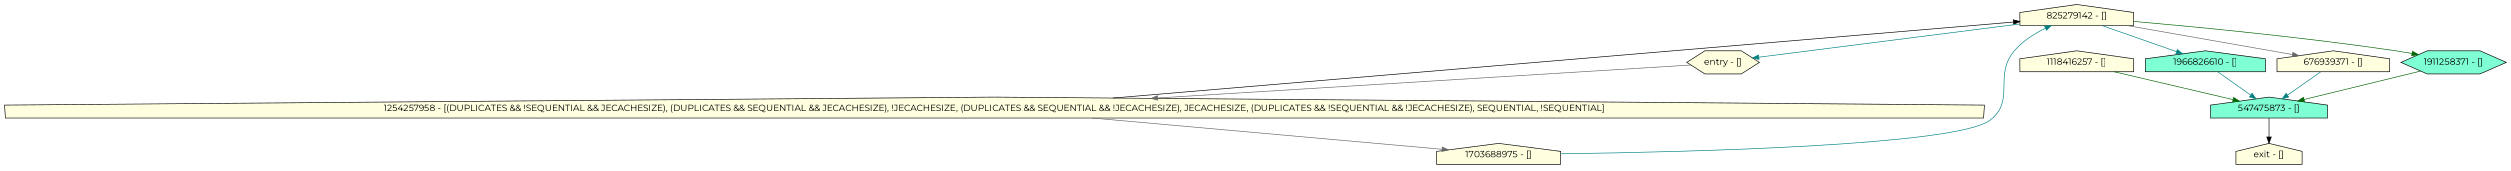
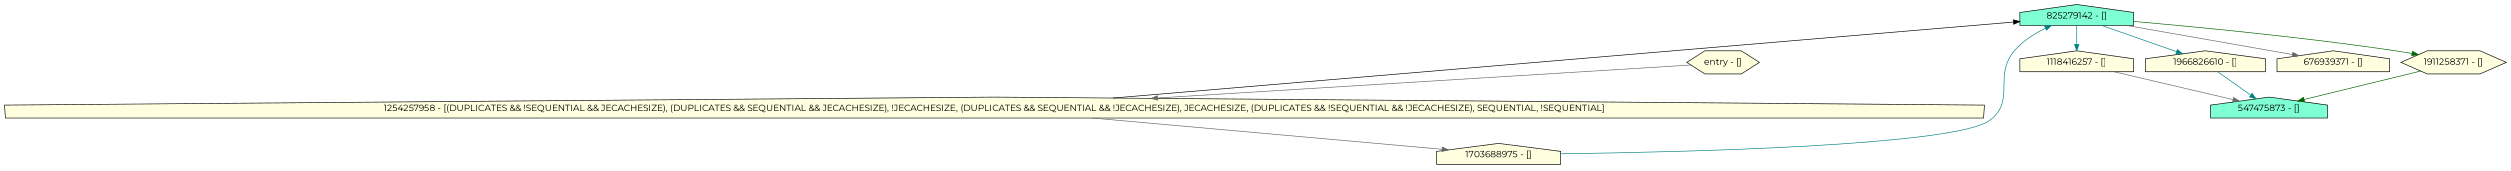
node "825279142 - []": fillcolor lightyellow -> aquamarine
edge "825279142 - []" -> "entry - []": now "825279142 - []" -> "1118416257 - []"
node "1966826610 - []": fillcolor aquamarine -> lightyellow
node "1911258371 - []": fillcolor aquamarine -> lightyellow
edge "676939371 - []" -> "547475873 - []": removed
edge "1118416257 - []" -> "547475873 - []": color darkgreen -> gray40
node "exit - []": removed
